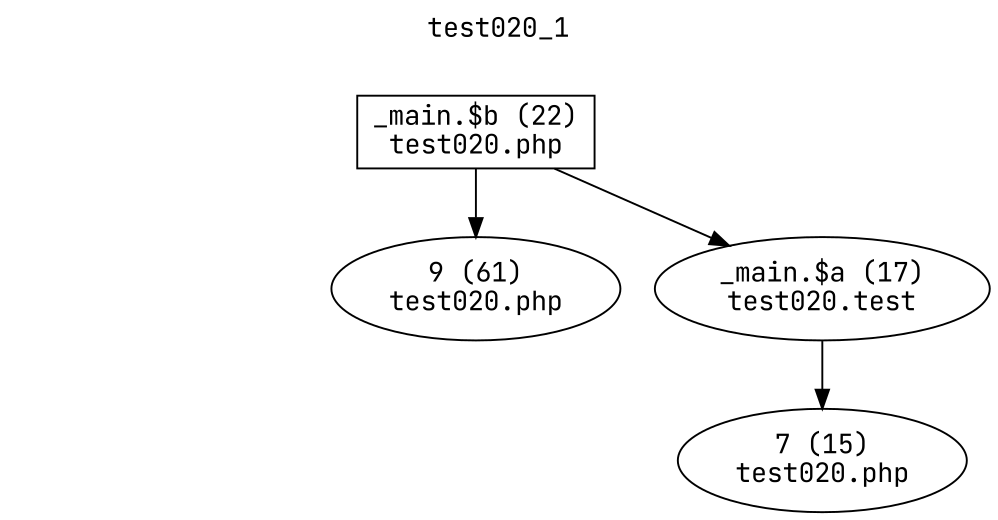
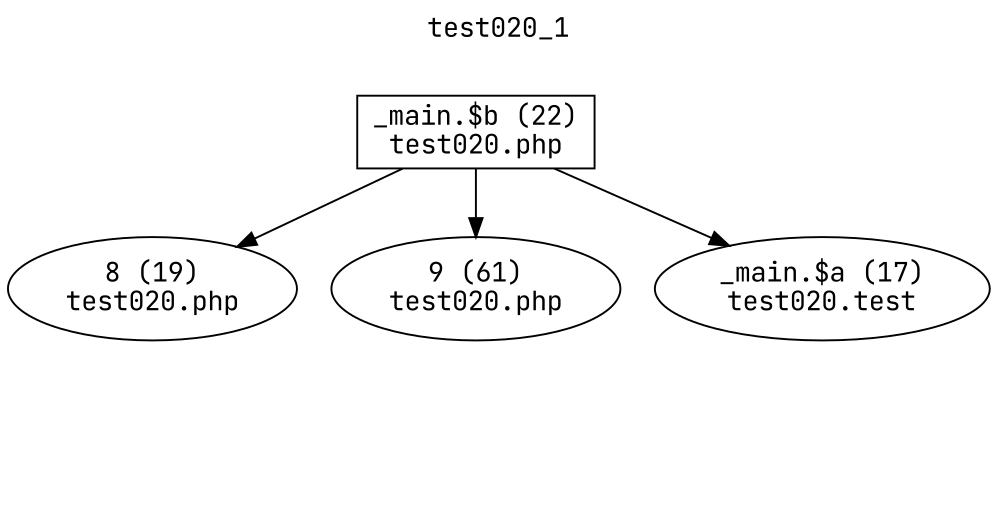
node "8 (19) test020.php": added
node "7 (15) test020.php": removed
